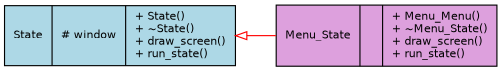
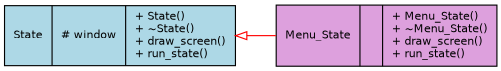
node "Menu_State": text "+ Menu_Menu()" -> "+ Menu_State()"
